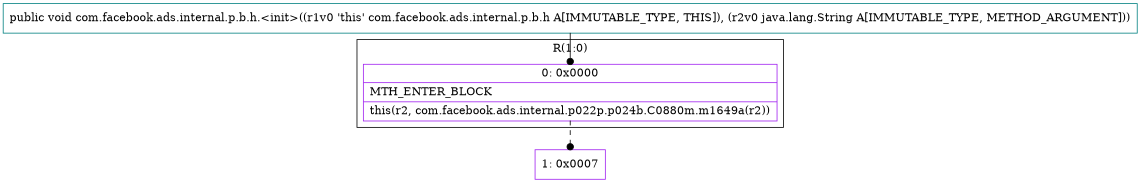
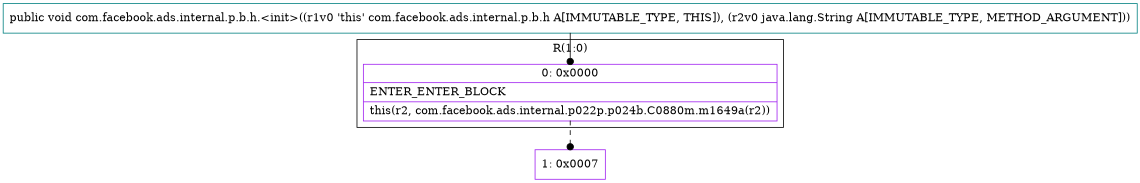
node "0: 0x0000": text "MTH_ENTER_BLOCK" -> "ENTER_ENTER_BLOCK"
